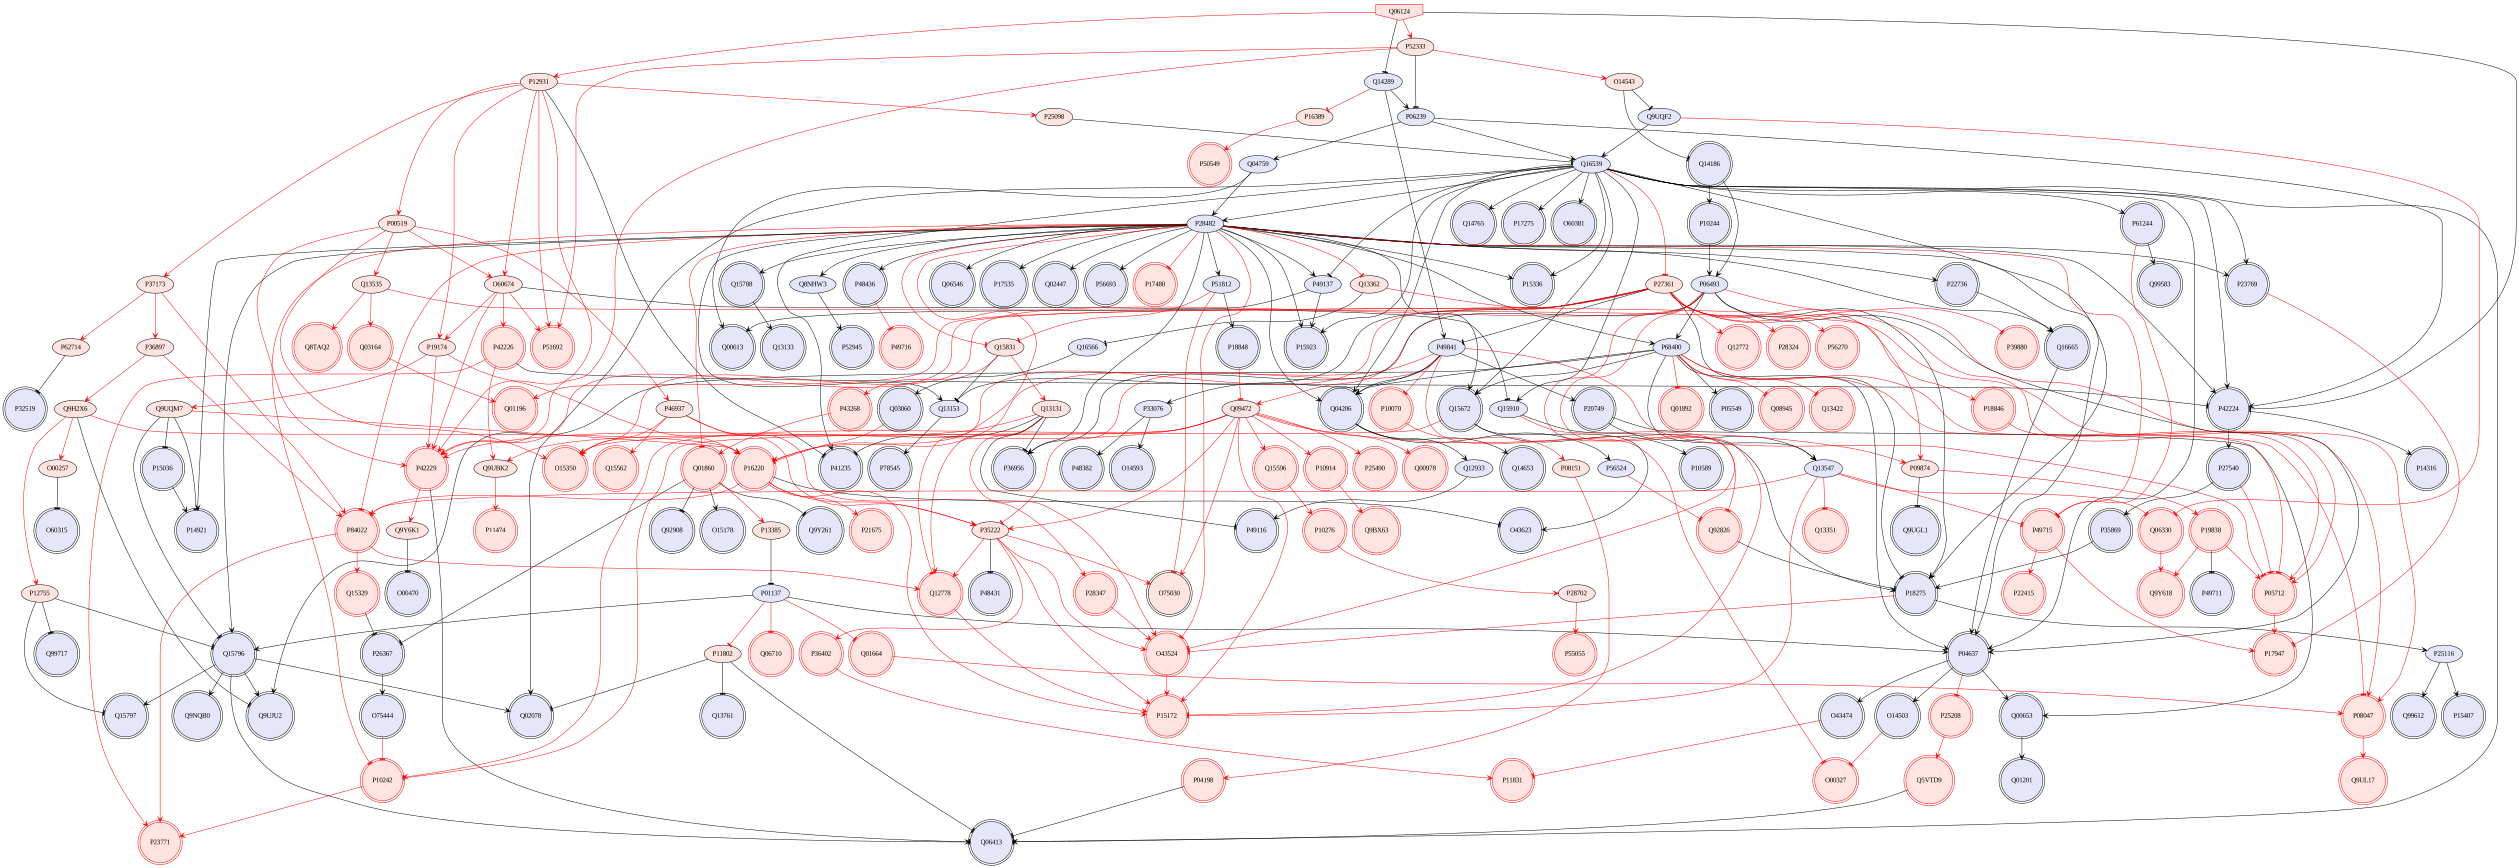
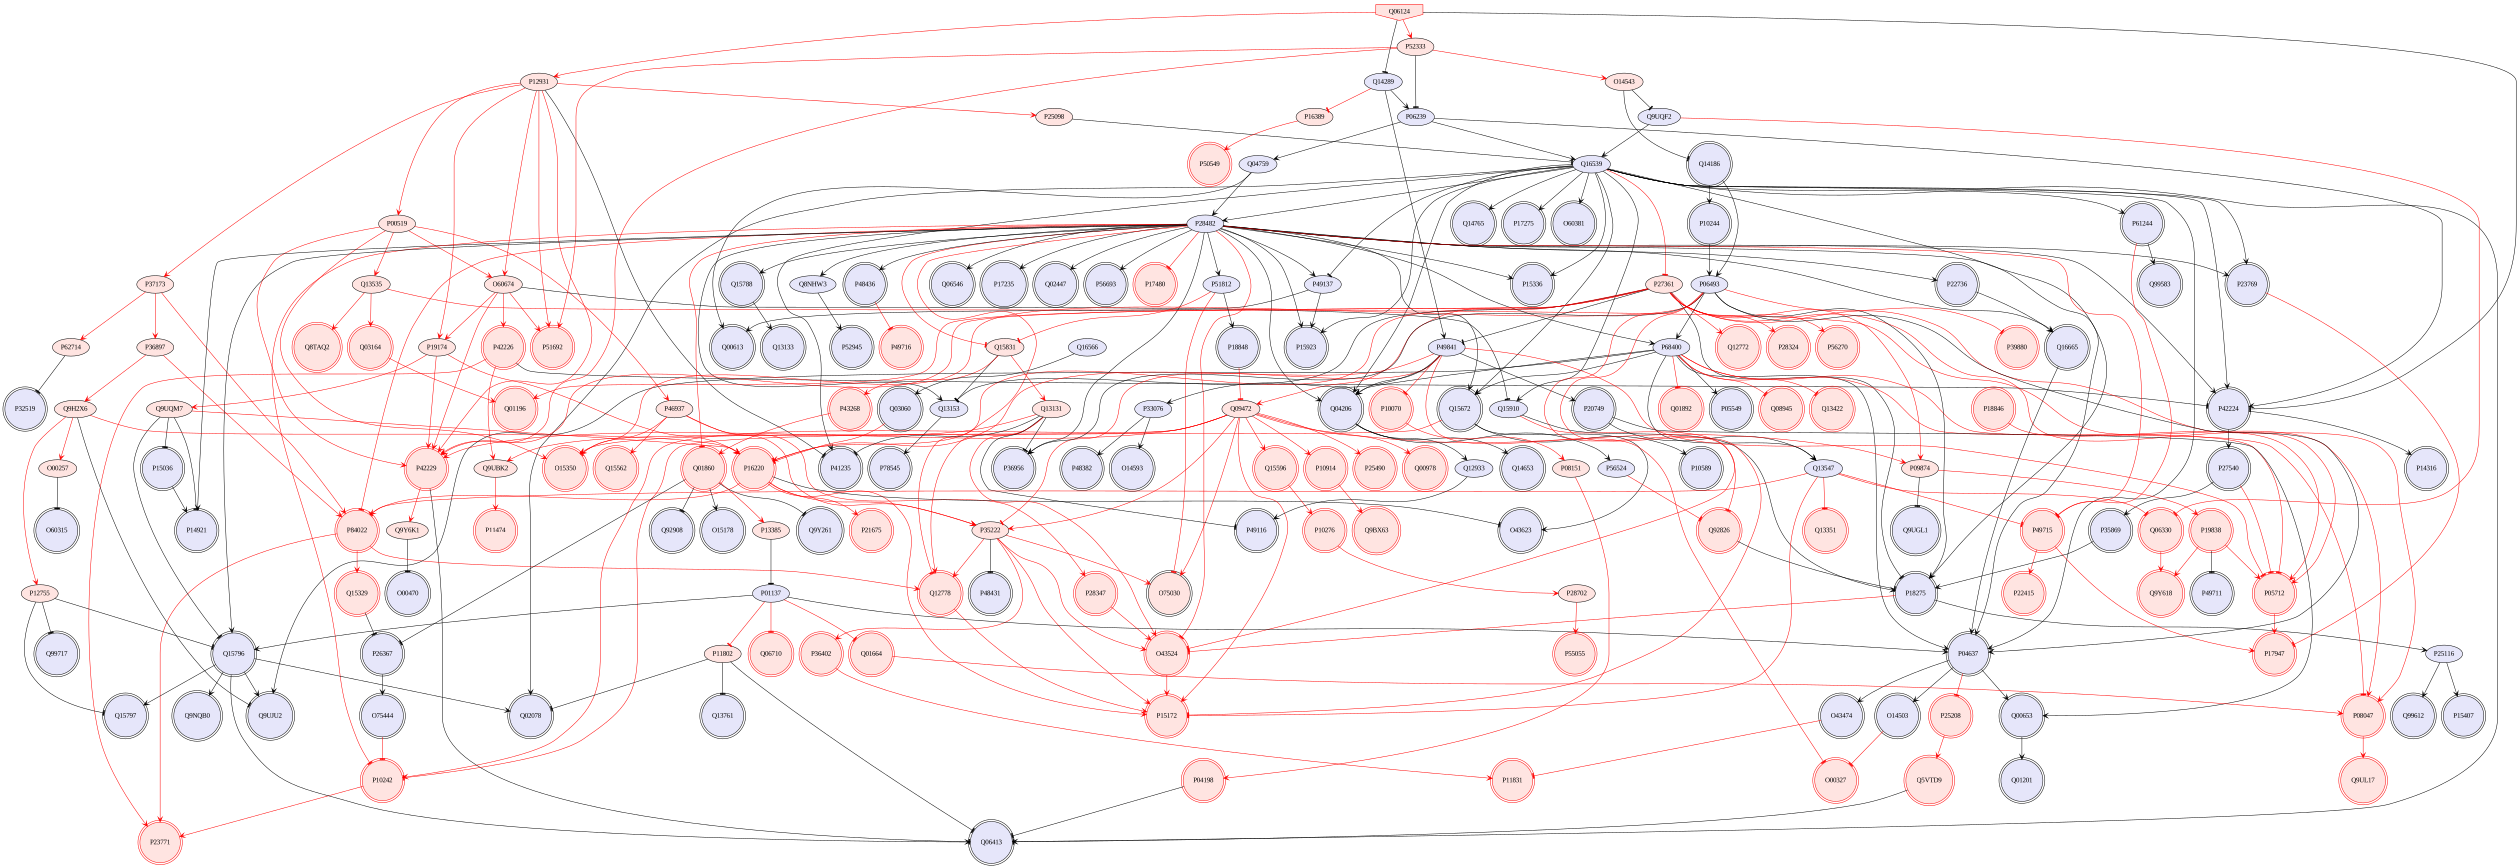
node "P17535": label "P17535" -> "P17235"
node "Q13362": removed
